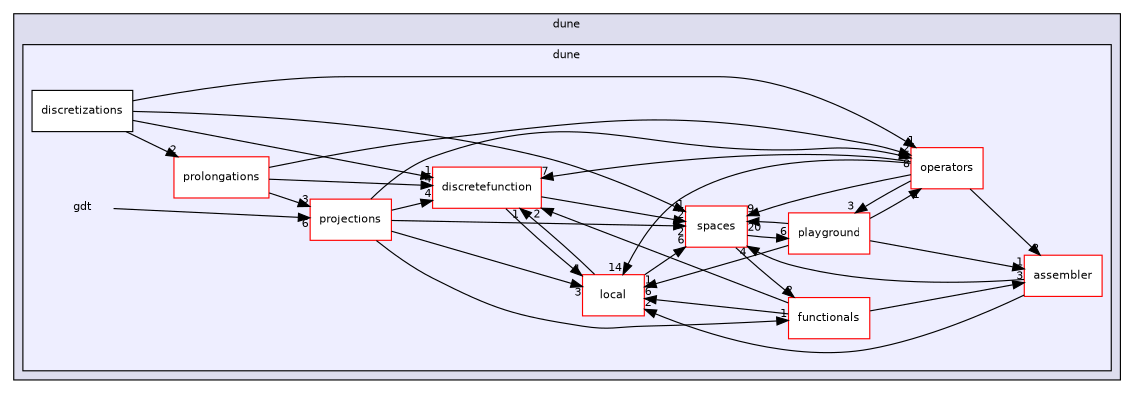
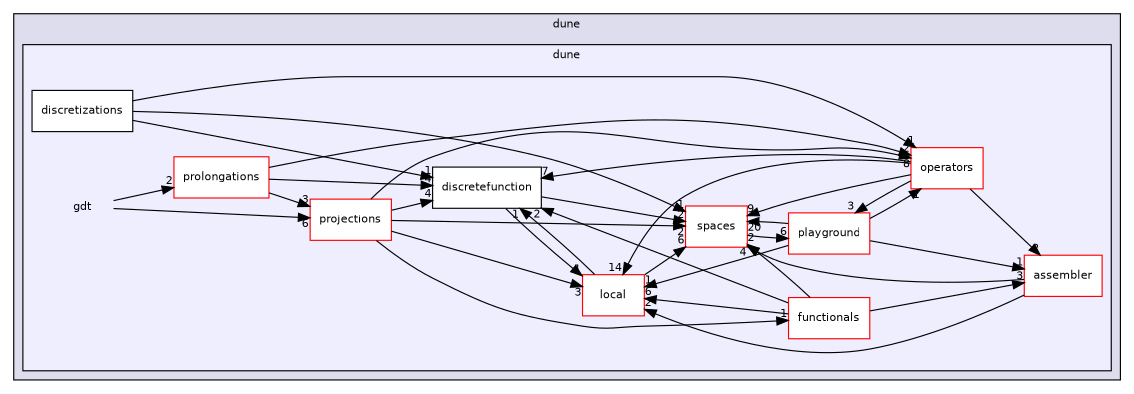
edge "discretizations" -> "prolongations": now "gdt" -> "prolongations"
node "discretefunction": color red -> black
edge "spaces" -> "functionals": reversed
